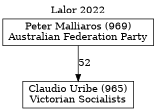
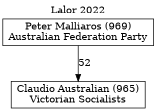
node "Claudio Uribe (965) Victorian Socialists": label "Claudio Uribe (965) Victorian Socialists" -> "Claudio Australian (965) Victorian Socialists"
